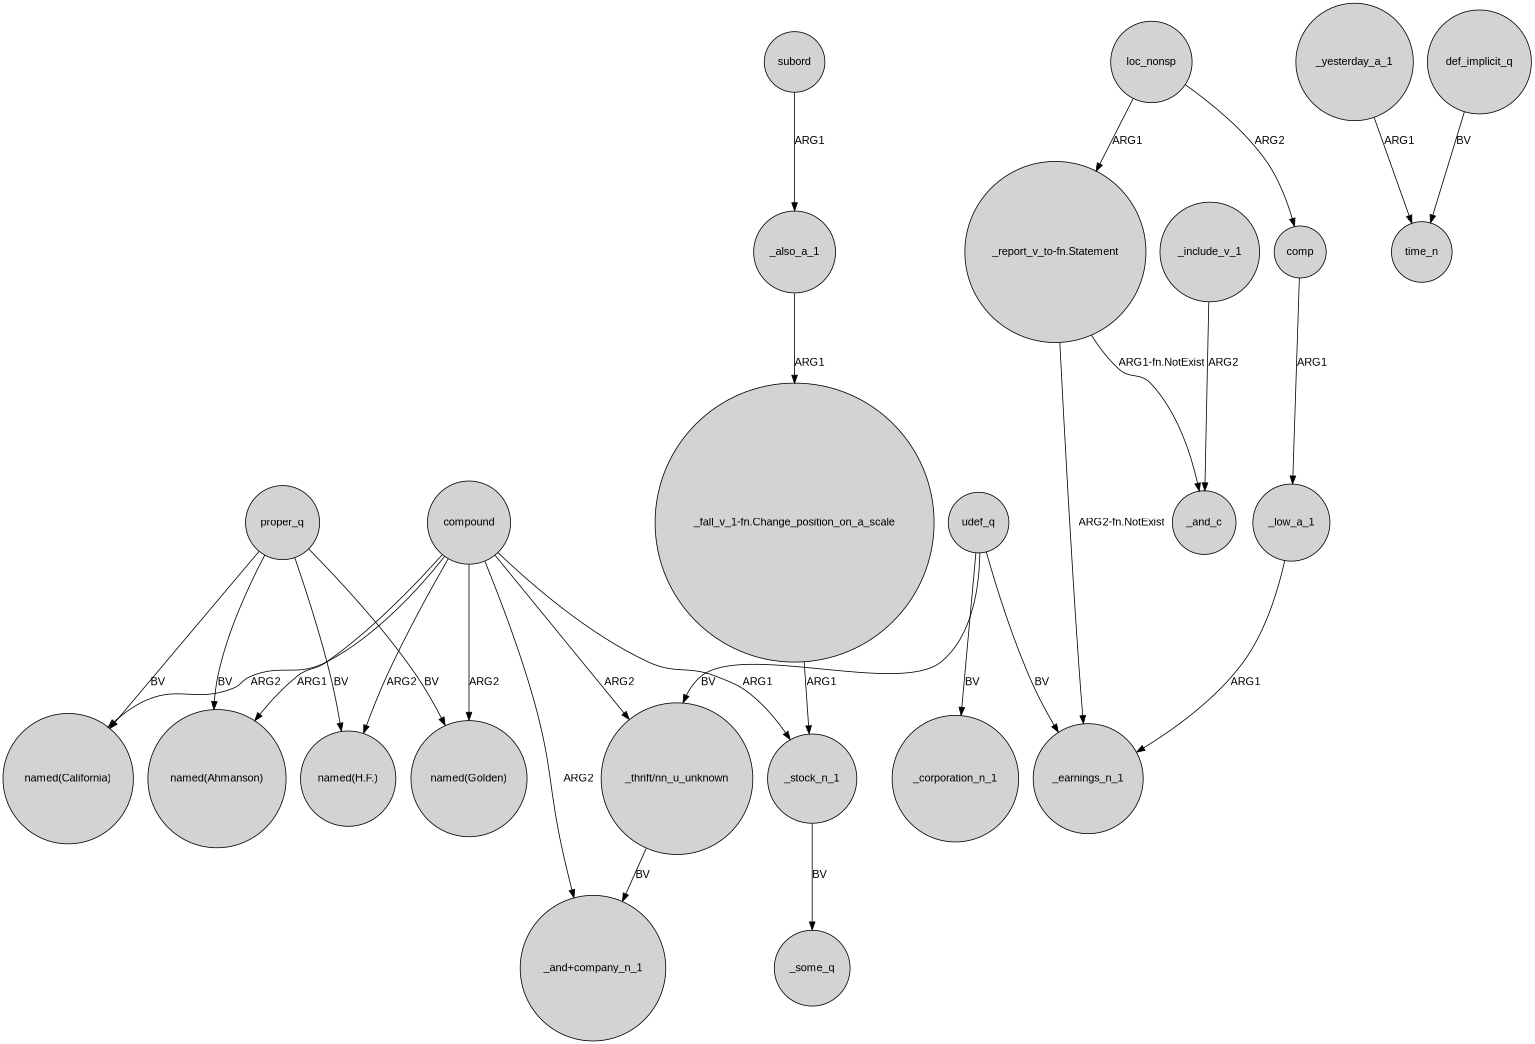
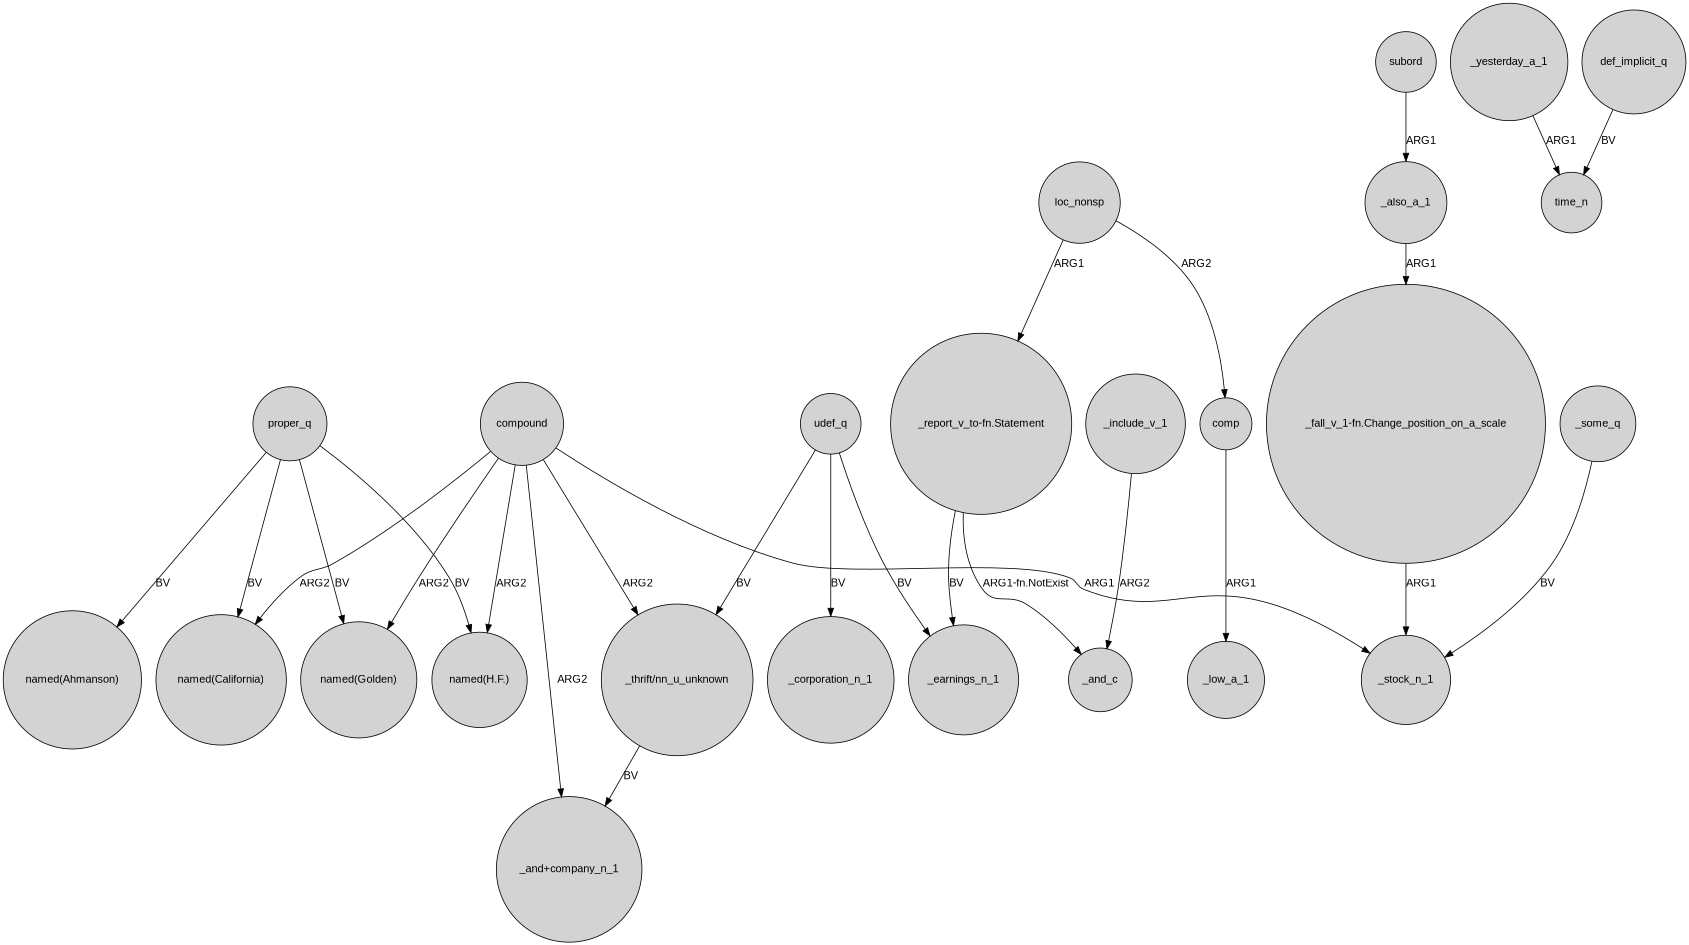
edge "_report_v_to-fn.Statement" -> "_earnings_n_1": label "ARG2-fn.NotExist" -> "BV"
edge "compound" -> "named(Ahmanson)": removed, label "ARG1"
edge "_low_a_1" -> "_earnings_n_1": removed, label "ARG1"
edge "_stock_n_1" -> "_some_q": reversed
